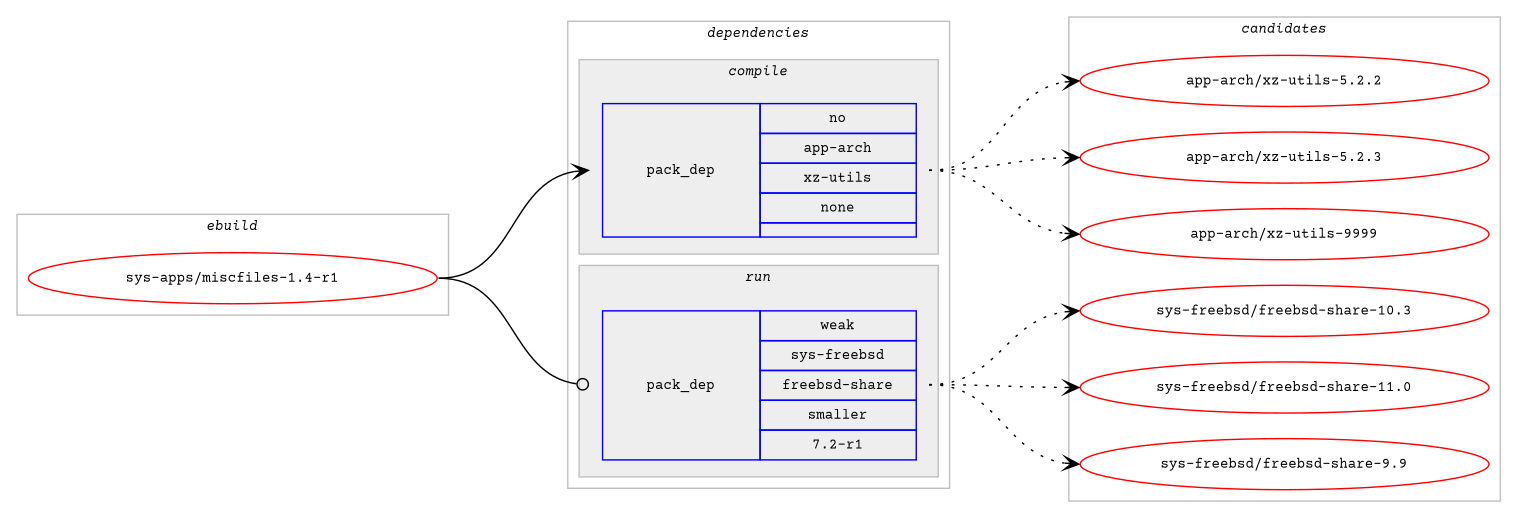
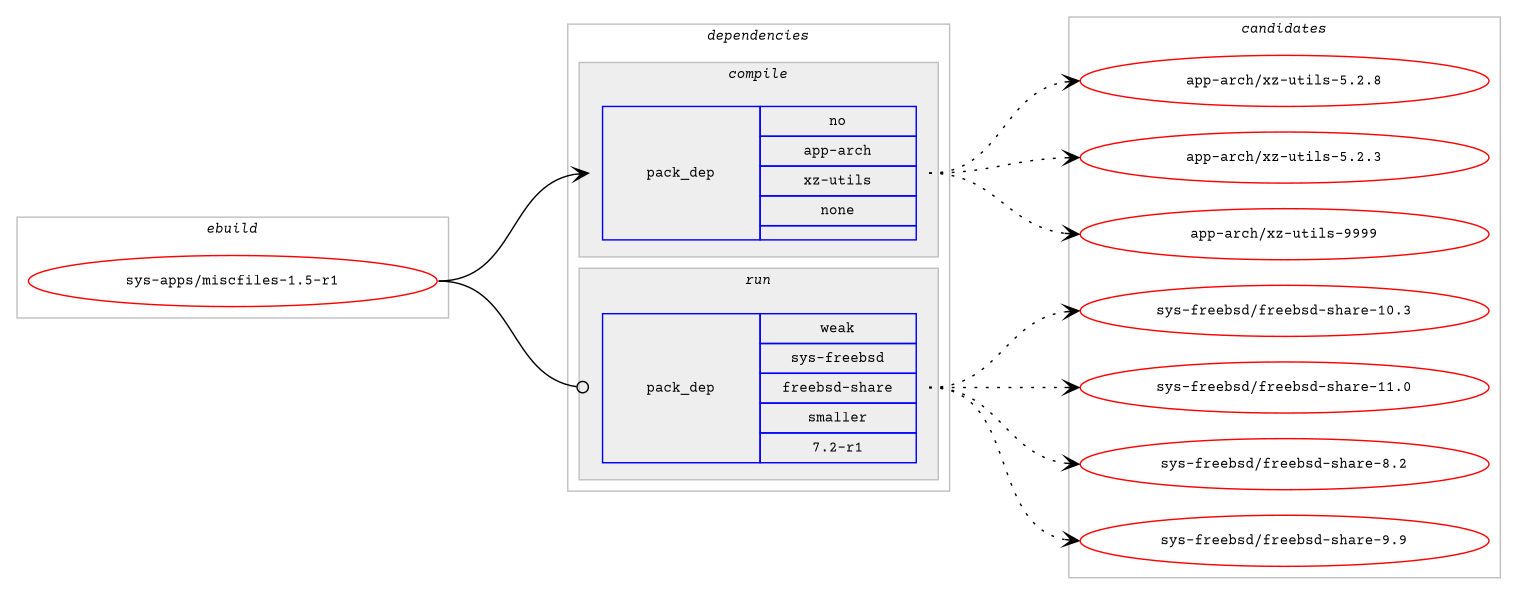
node "app-arch/xz-utils-5.2.2": label "app-arch/xz-utils-5.2.2" -> "app-arch/xz-utils-5.2.8"
node "sys-apps/miscfiles-1.4-r1": label "sys-apps/miscfiles-1.4-r1" -> "sys-apps/miscfiles-1.5-r1"
node "sys-freebsd/freebsd-share-8.2": added
